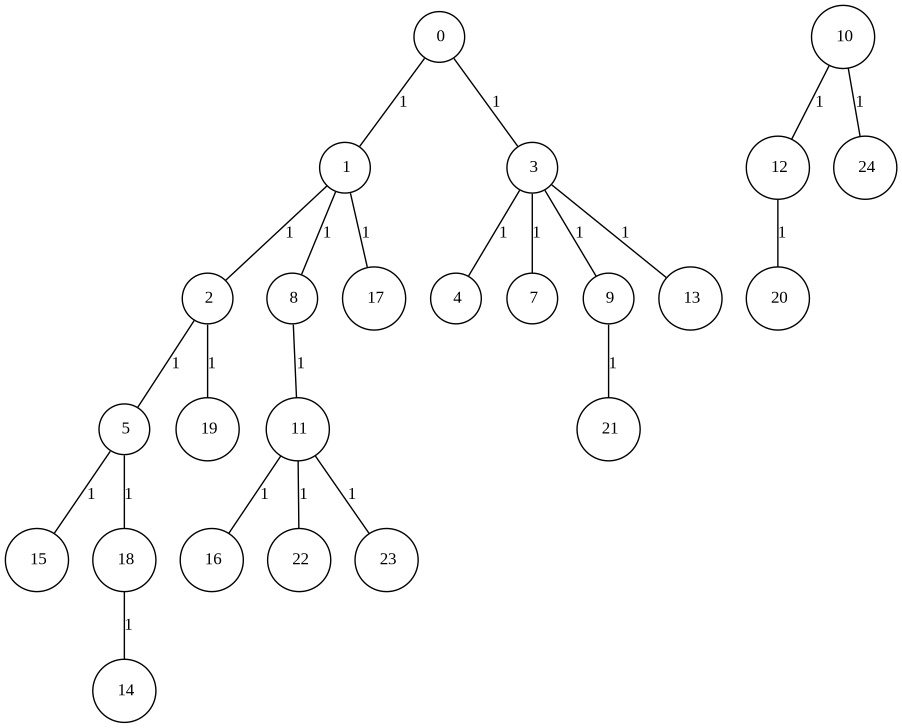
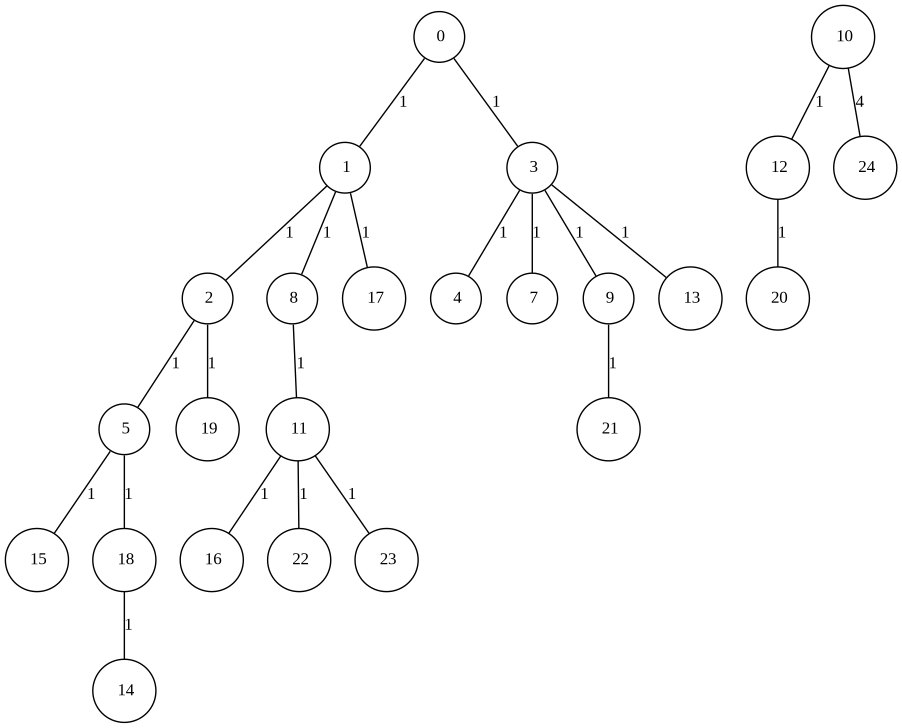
edge "10" -- "24": label "1" -> "4"
